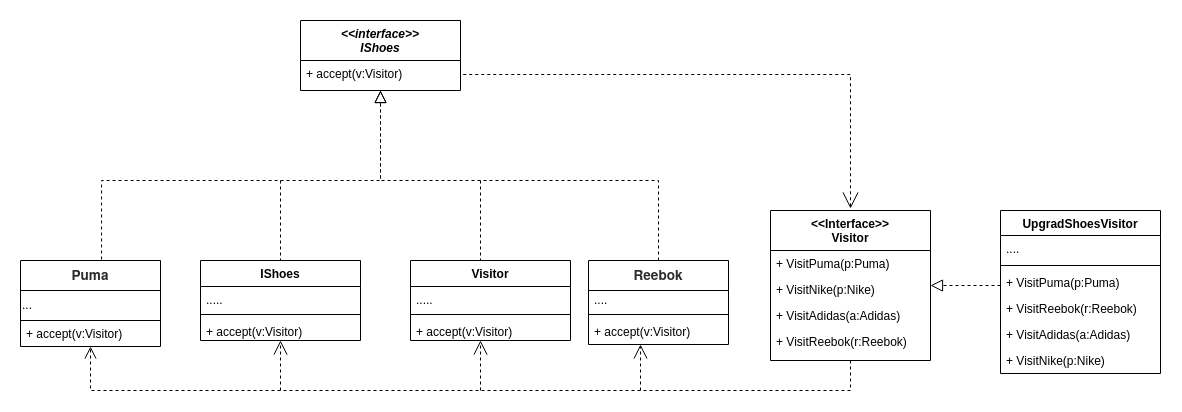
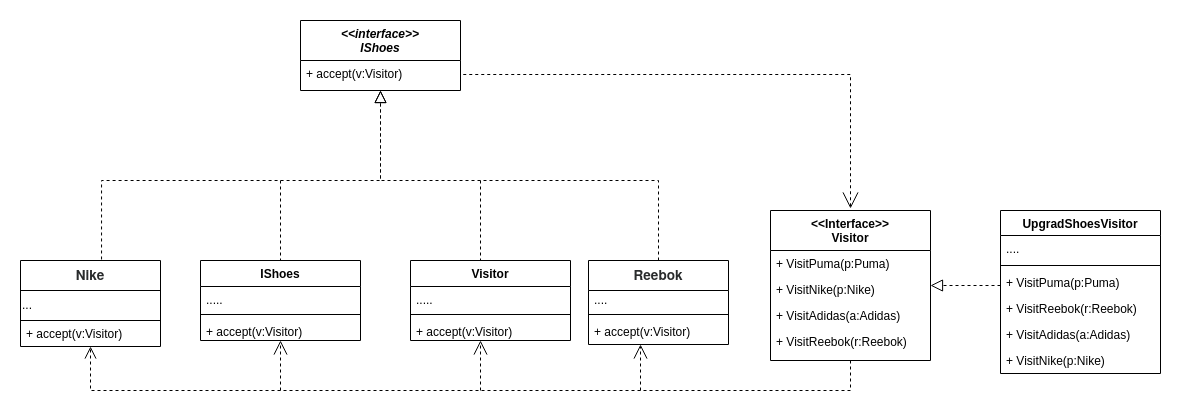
node "Puma": label "Puma" -> "Nike"
